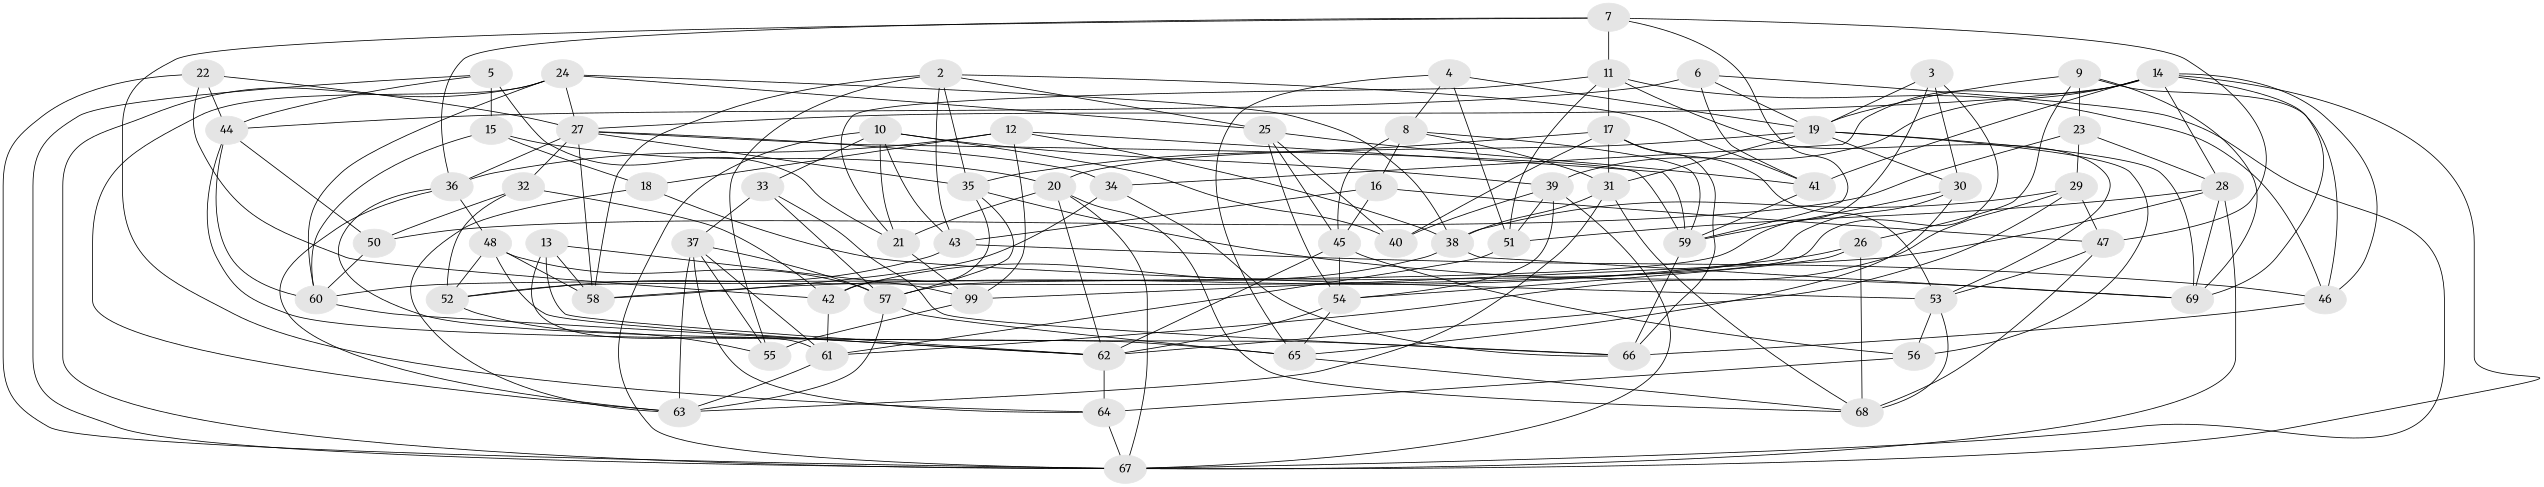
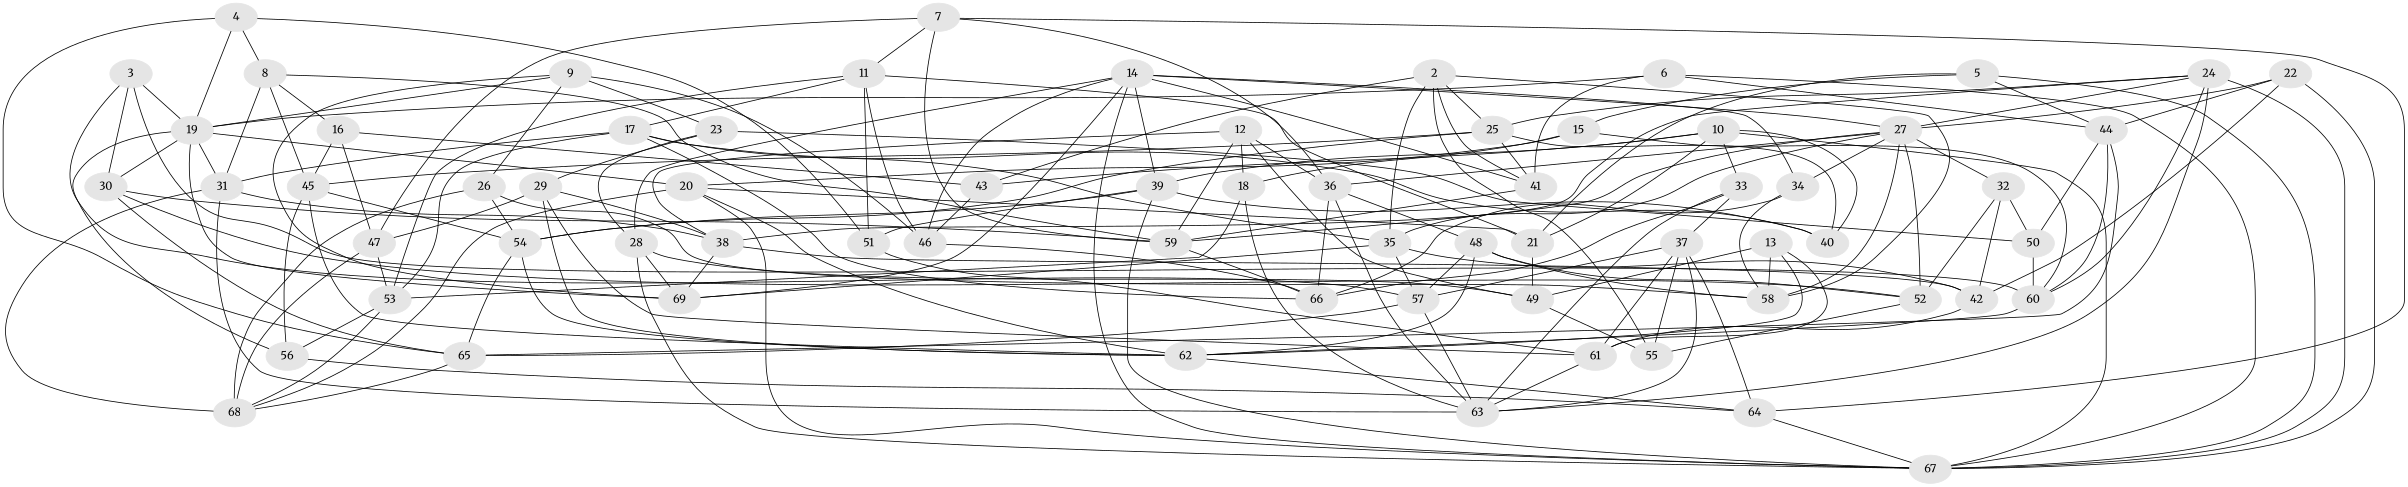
edge "28" -- "51": removed
edge "33" -- "57": now "33" -- "63"
edge "43" -- "52": now "27" -- "52"
node "99": label "99" -> "49"
